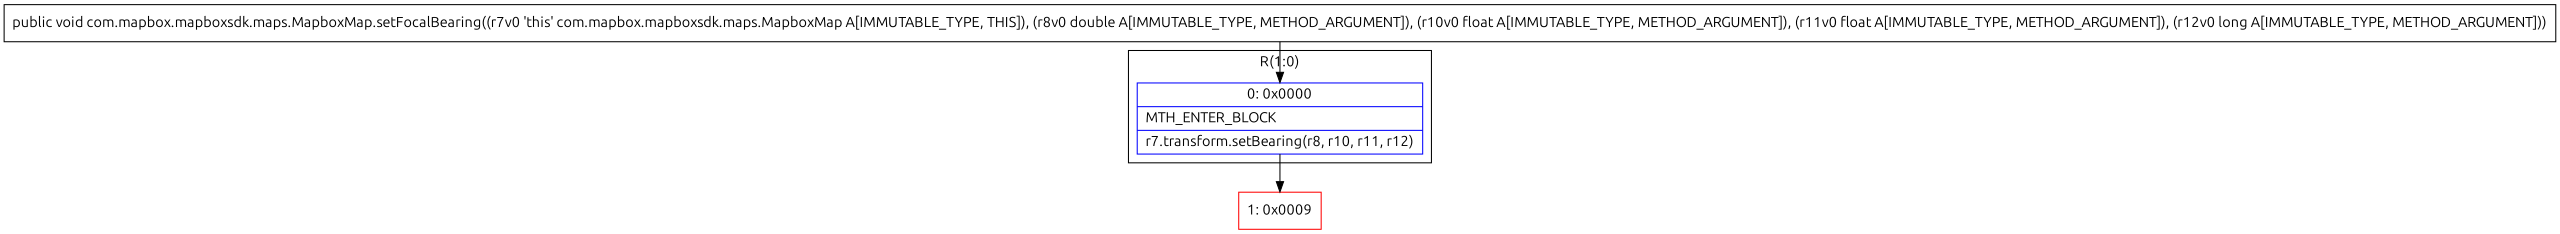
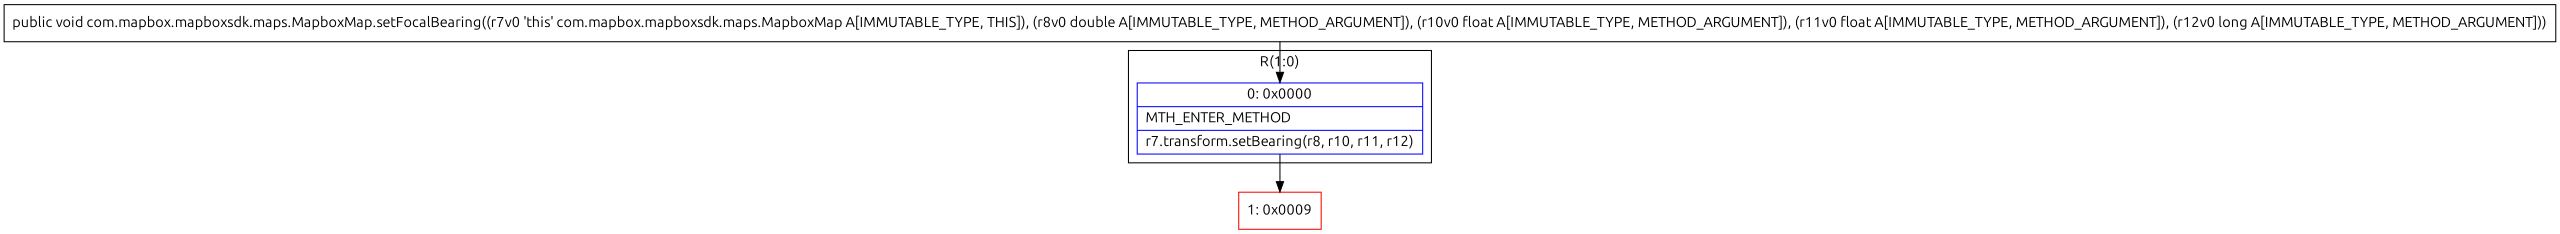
node "0: 0x0000": text "MTH_ENTER_BLOCK" -> "MTH_ENTER_METHOD"
